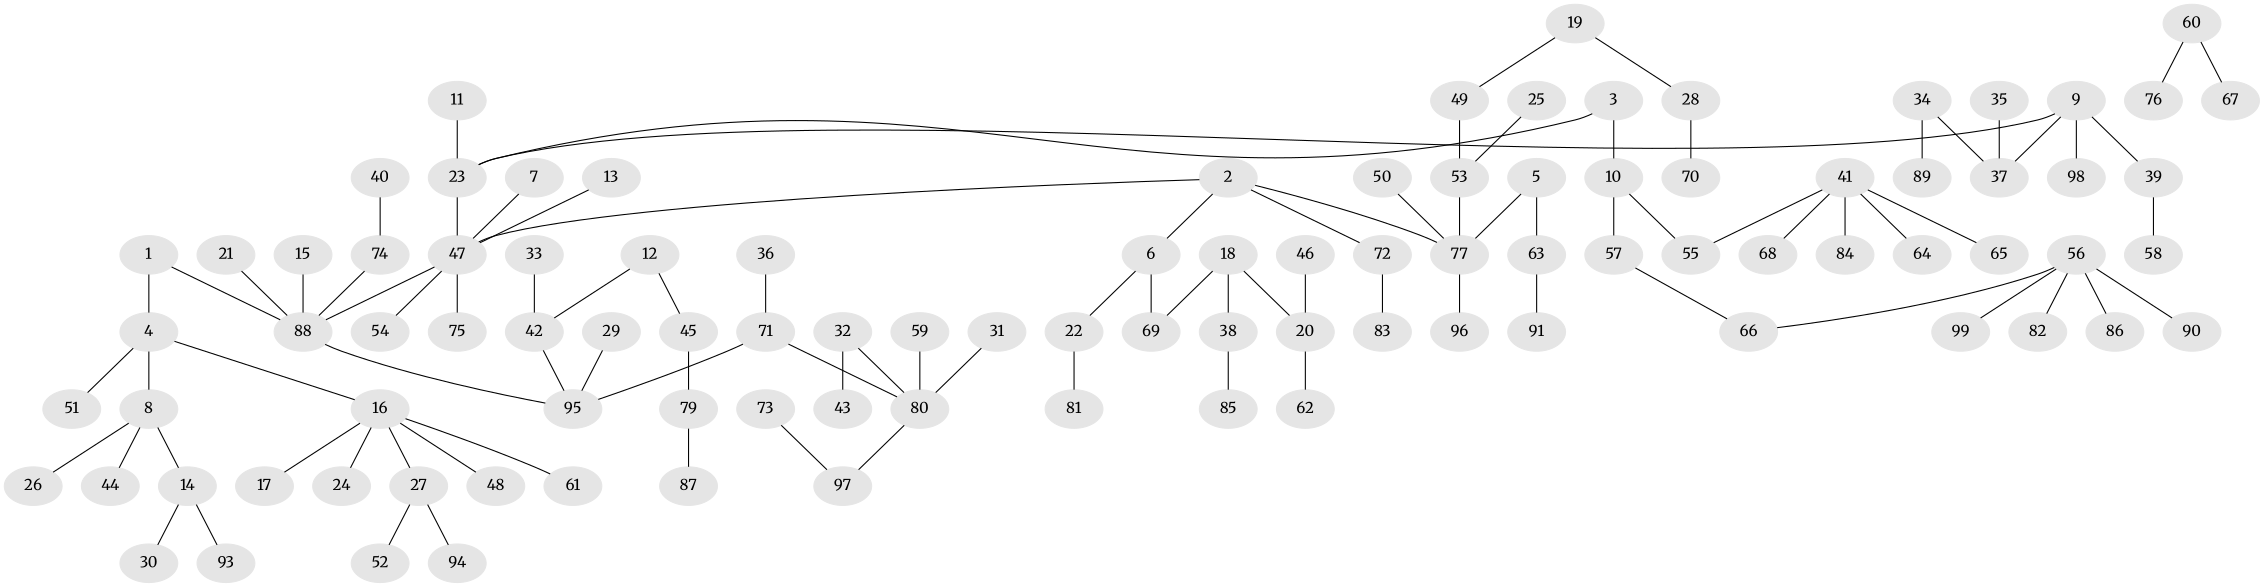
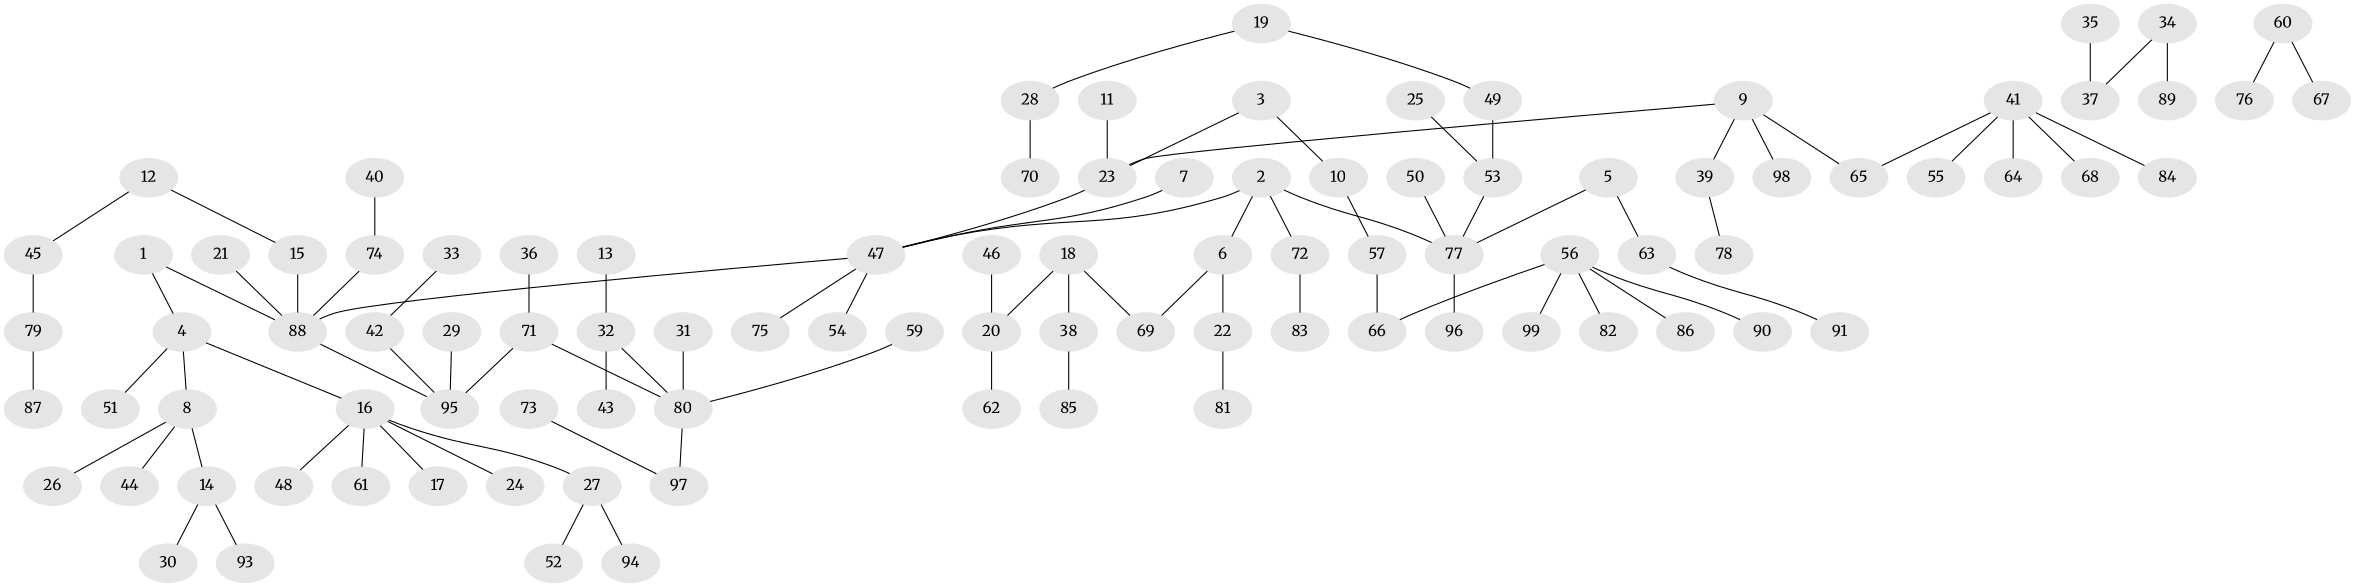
edge "9" -- "37": now "9" -- "65"
edge "13" -- "47": now "13" -- "32"
edge "10" -- "55": removed
node "58": label "58" -> "78"
edge "12" -- "42": now "12" -- "15"
